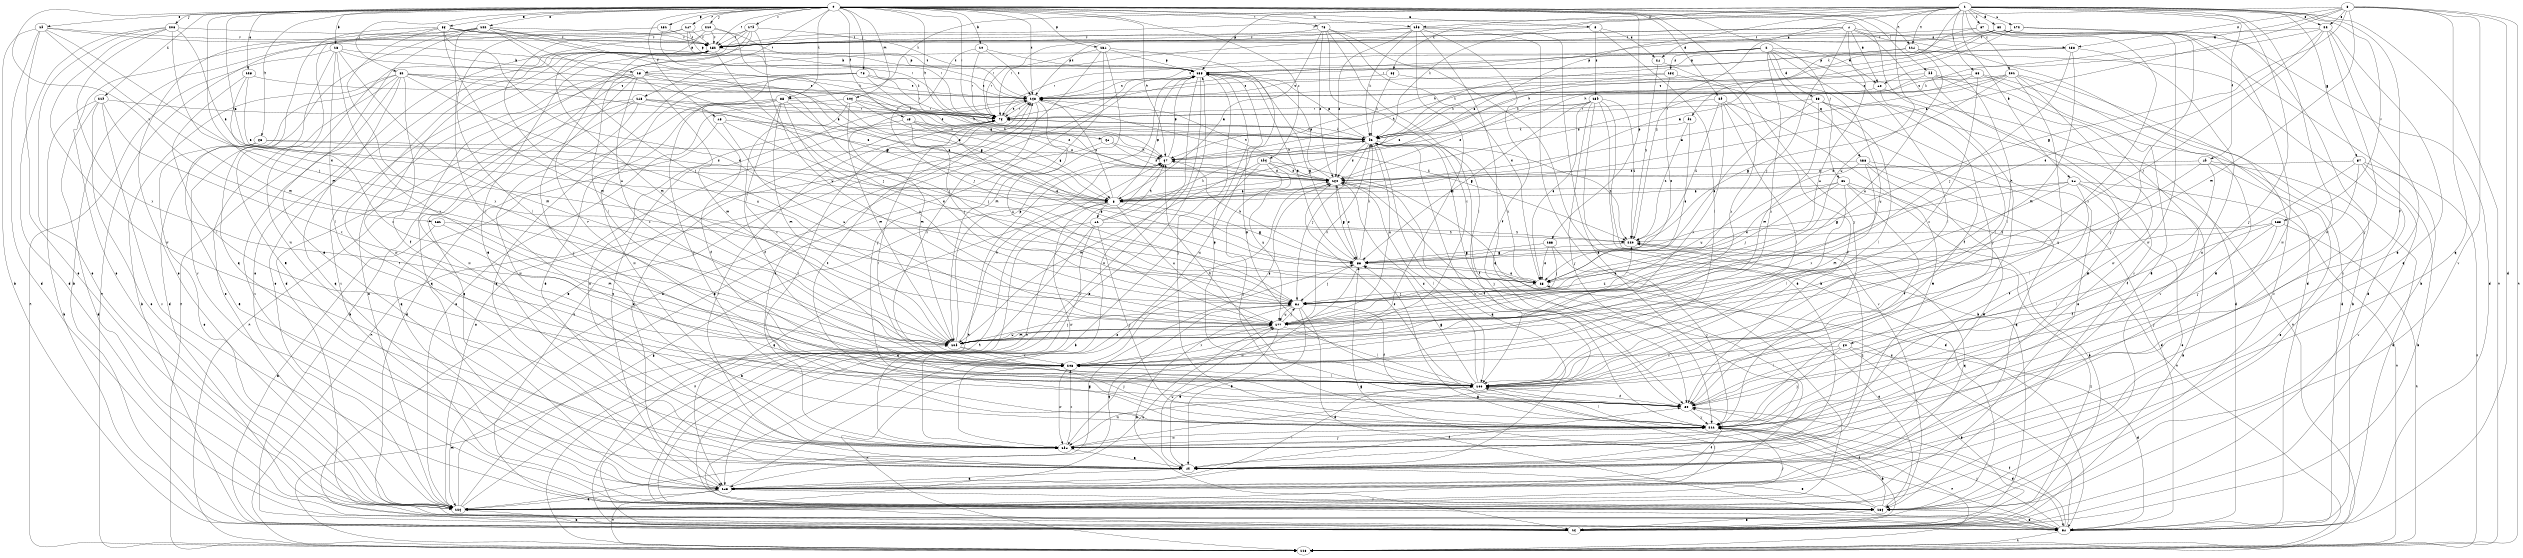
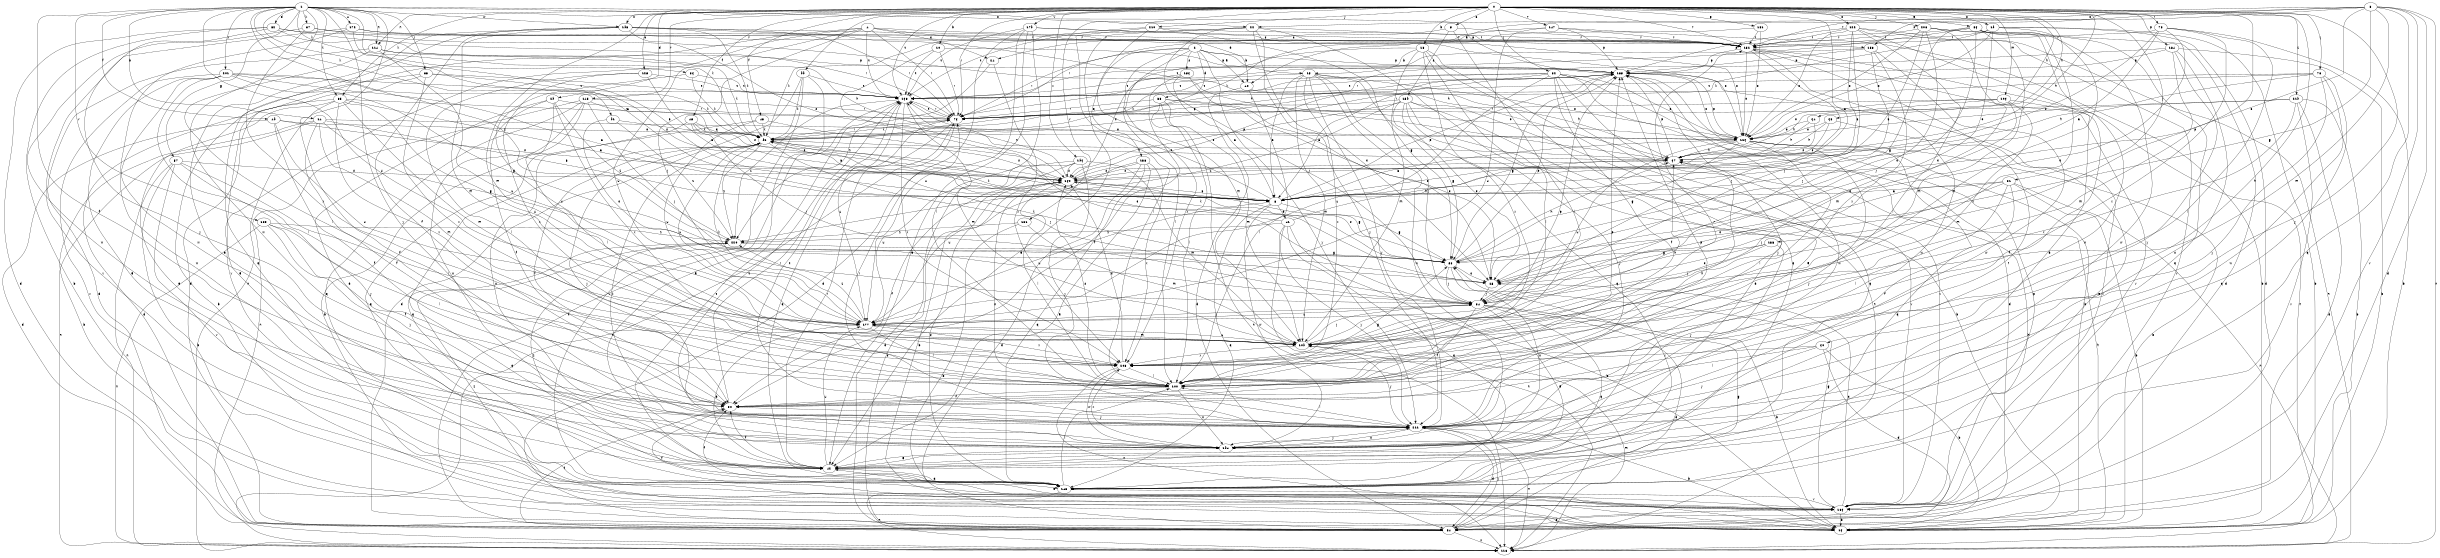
edge "143" -> "126": reversed
